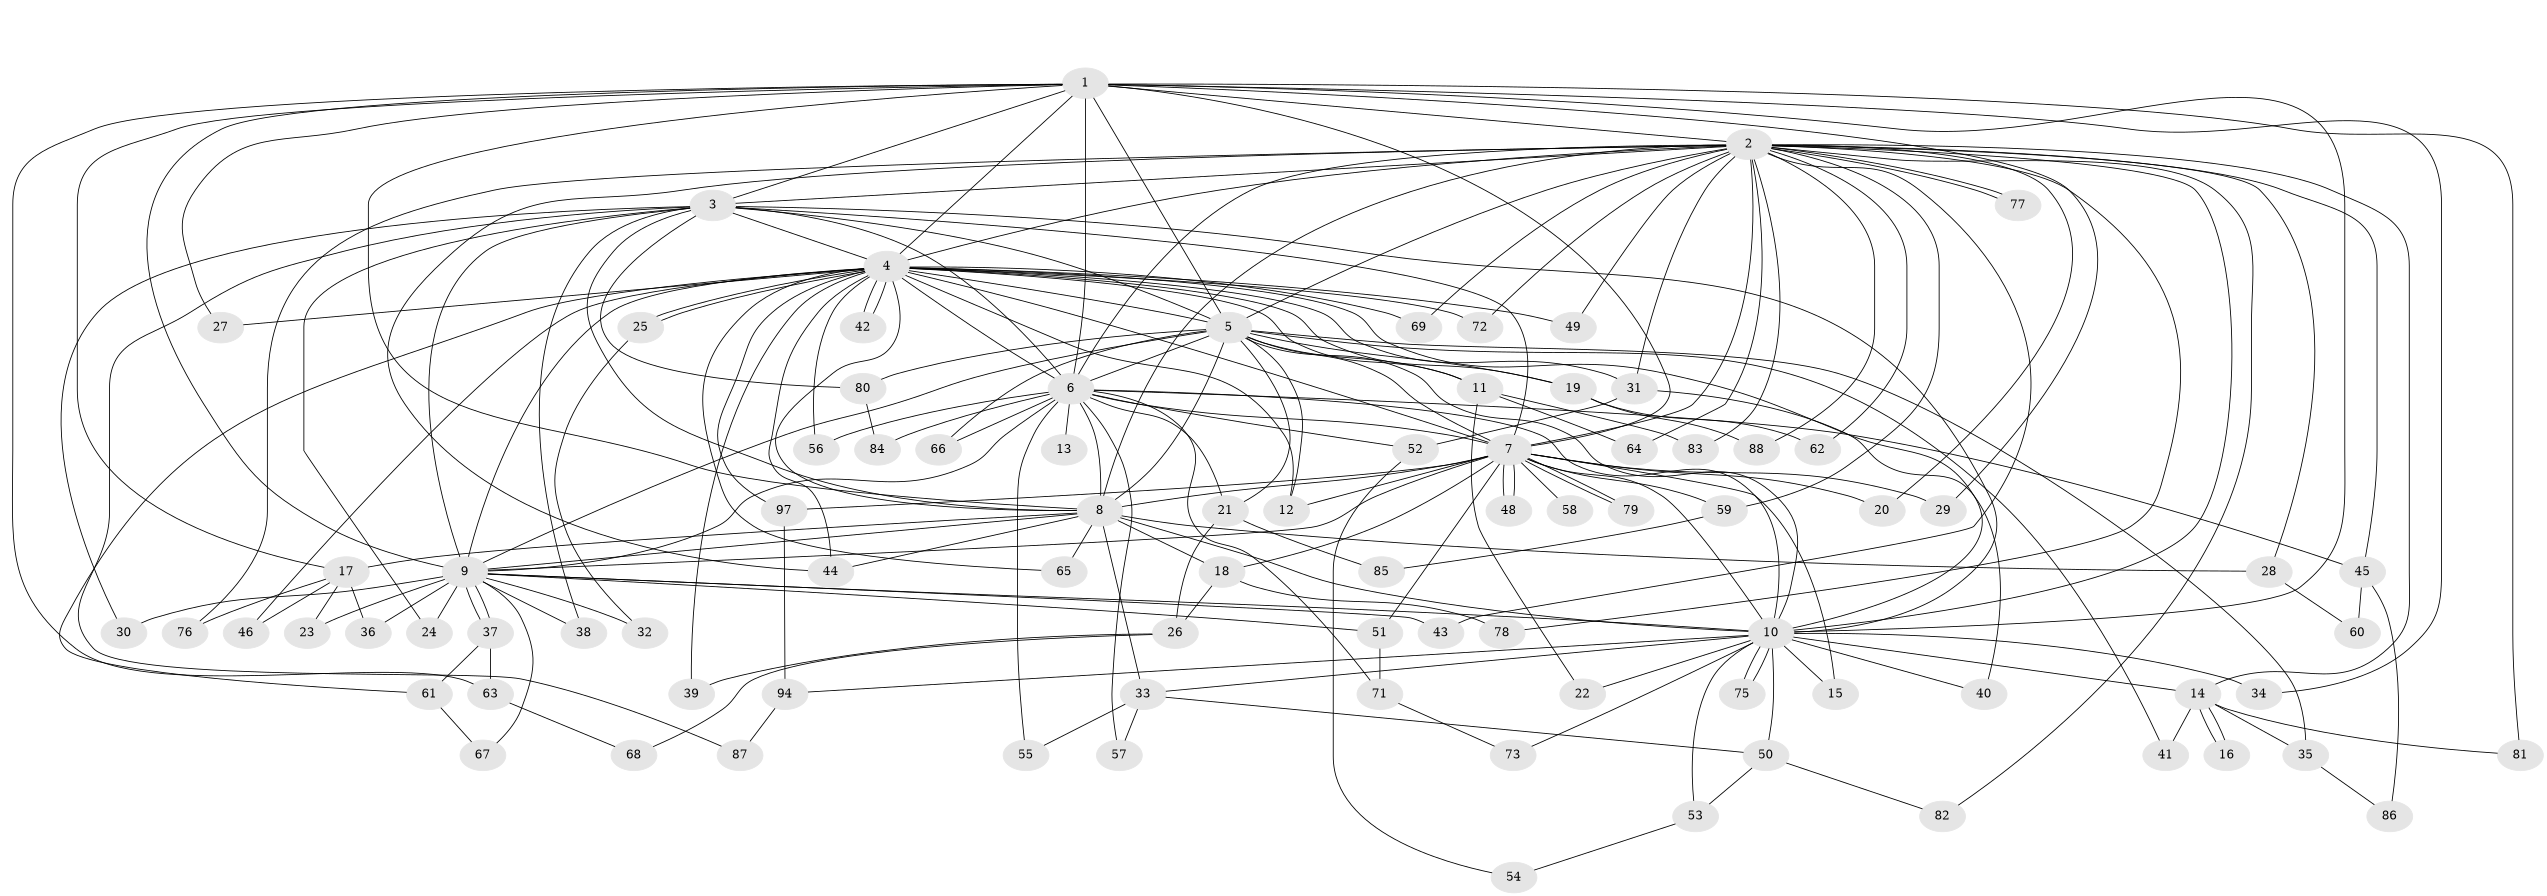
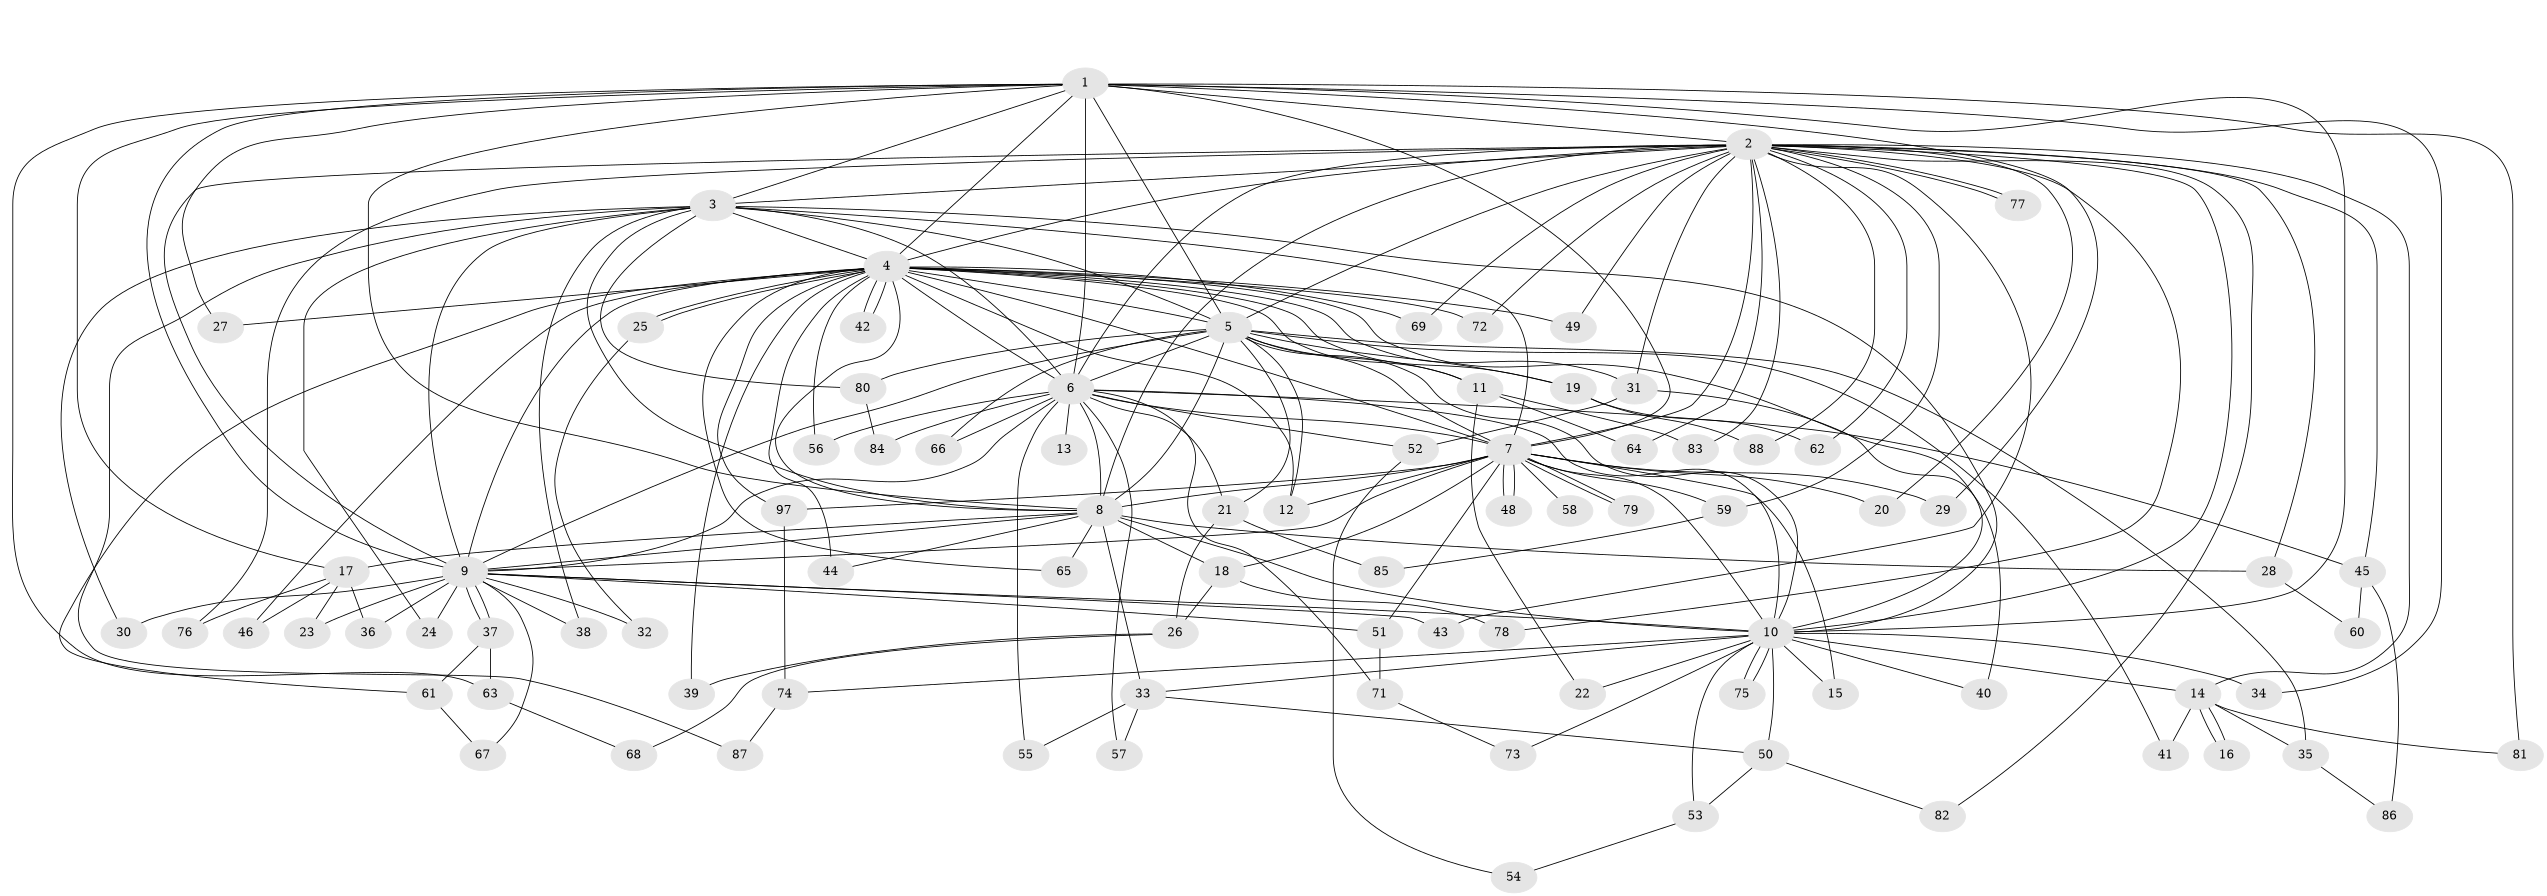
edge "2" -- "44": now "2" -- "9"
node "94": label "94" -> "74"
